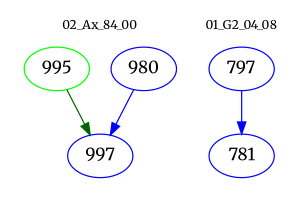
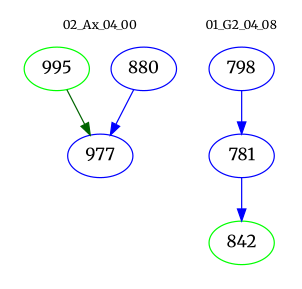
cluster "02_Ax_84_00": label "02_Ax_84_00" -> "02_Ax_04_00"
node "980": label "980" -> "880"
node "797": label "797" -> "798"
node "997": label "997" -> "977"
node "842": added
